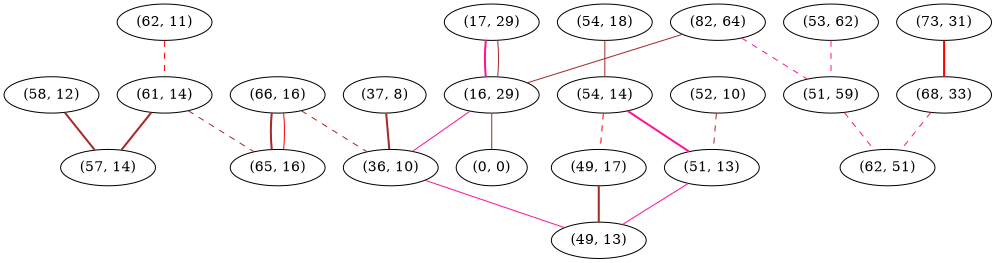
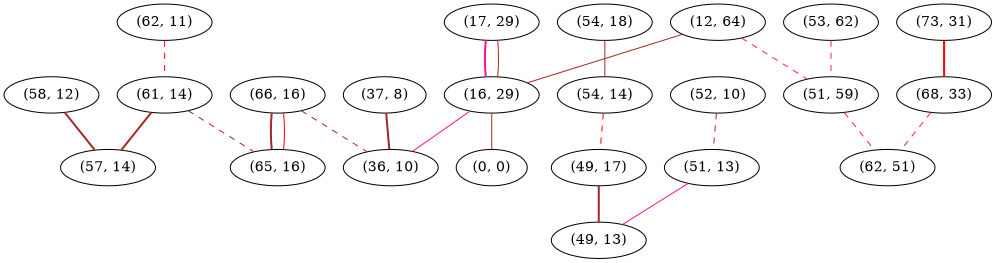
node "(82, 64)": label "(82, 64)" -> "(12, 64)"
edge "(54, 14)" -- "(51, 13)": removed
edge "(36, 10)" -- "(49, 13)": removed
